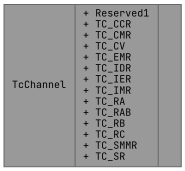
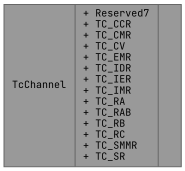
node "TcChannel": text "+ Reserved1" -> "+ Reserved7"
